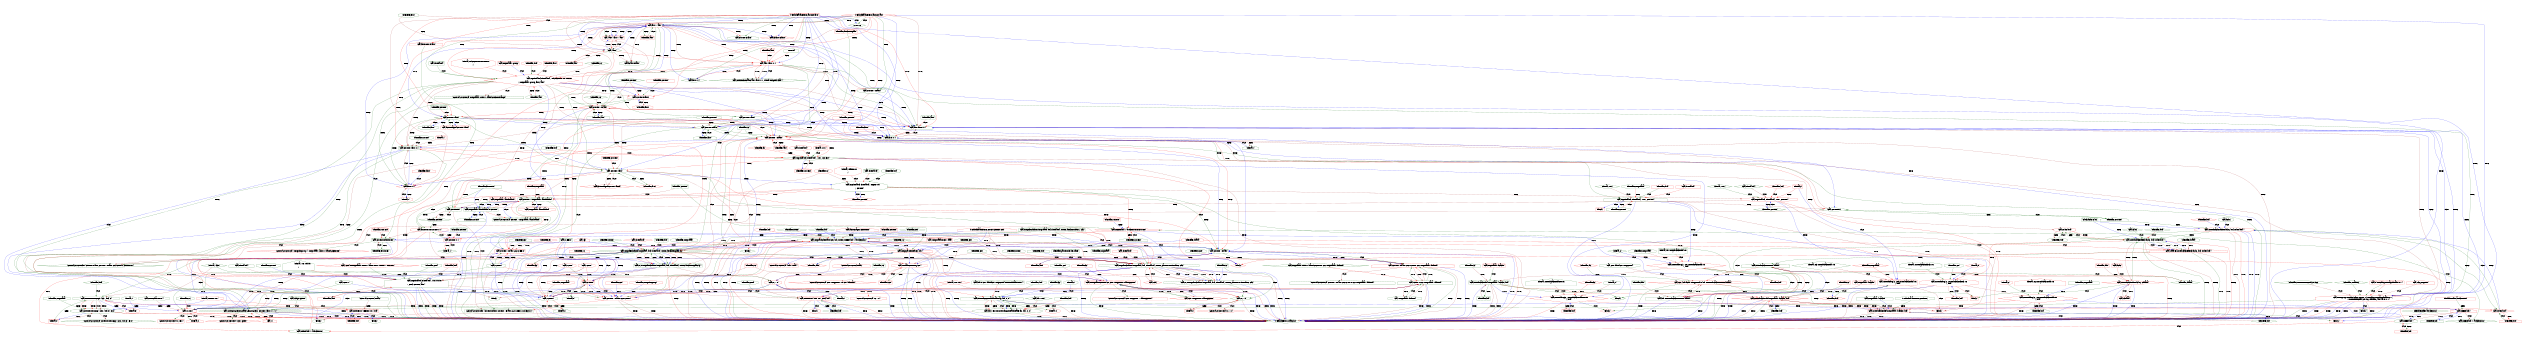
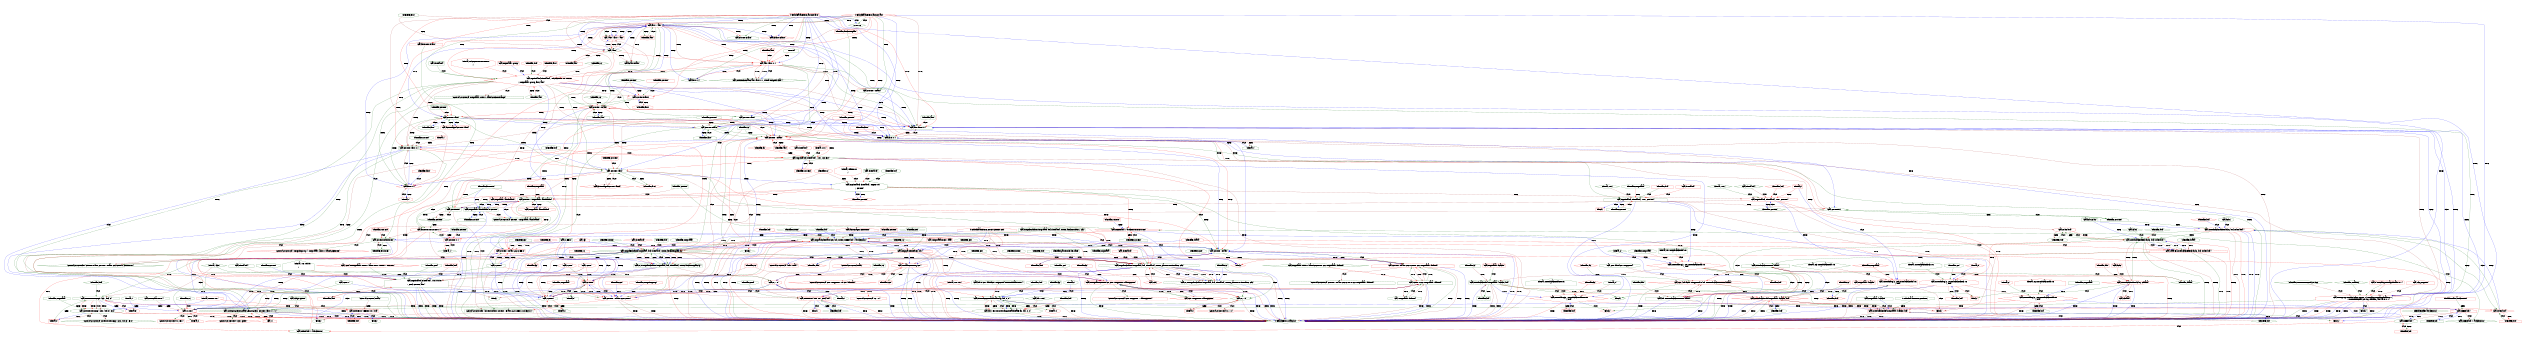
node "(Block,fc.hc = hc)": label "(Block,fc.hc = hc)" -> "(Call,fc.hc = hc)"
edge "(MethodParameterIn,struct Context *ctx)" -> "(Call,mx_update_context(ctx, ctx->msgcount - oldmsgcount))": added, label "DDG:"
